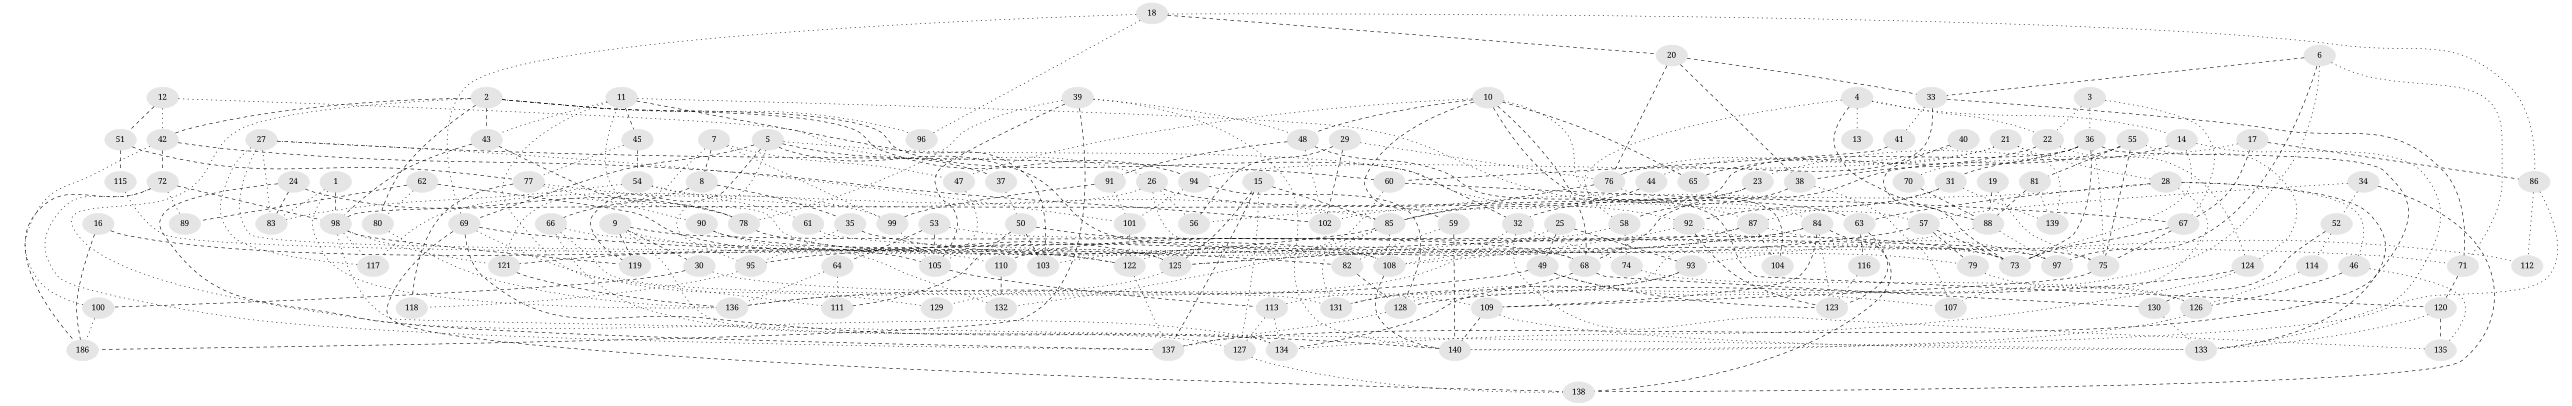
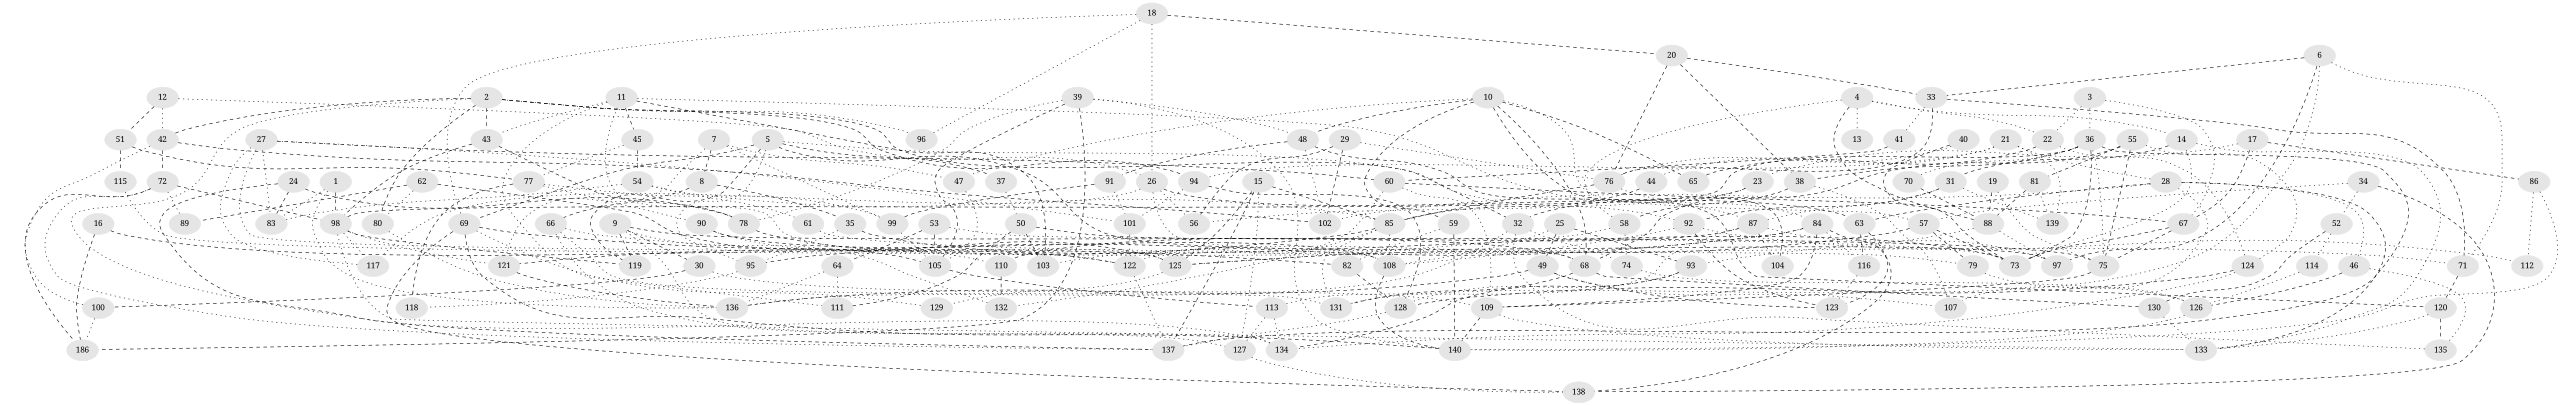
edge "18" -- "86": now "18" -- "26"
edge "60" -- "109": added
edge "84" -- "123": now "84" -- "116"
